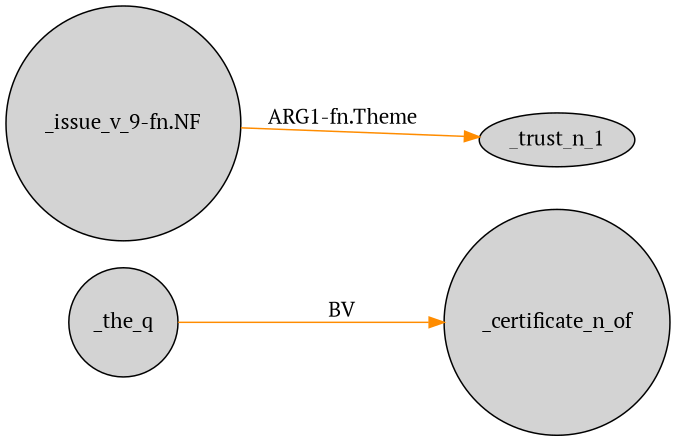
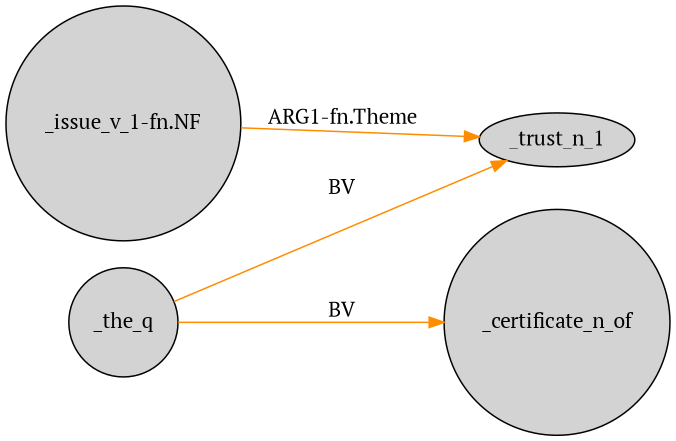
node "_issue_v_9-fn.NF": label "_issue_v_9-fn.NF" -> "_issue_v_1-fn.NF"
edge "_the_q" -> "_trust_n_1": added, label "BV"
